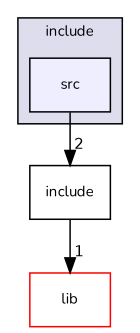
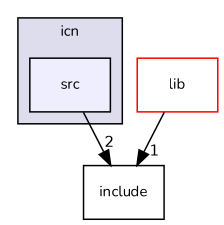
cluster "include": label "include" -> "icn"
edge "include" -> "lib": reversed
